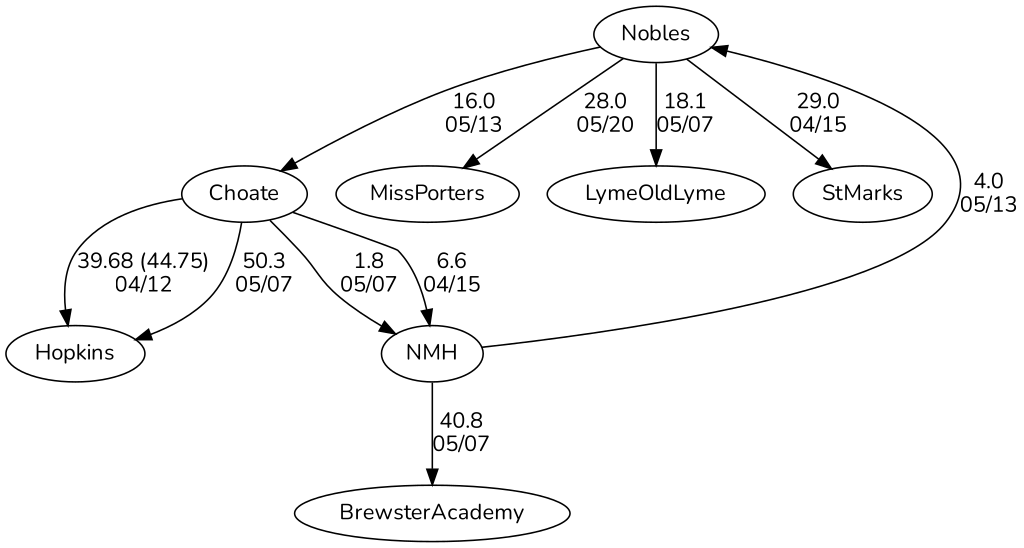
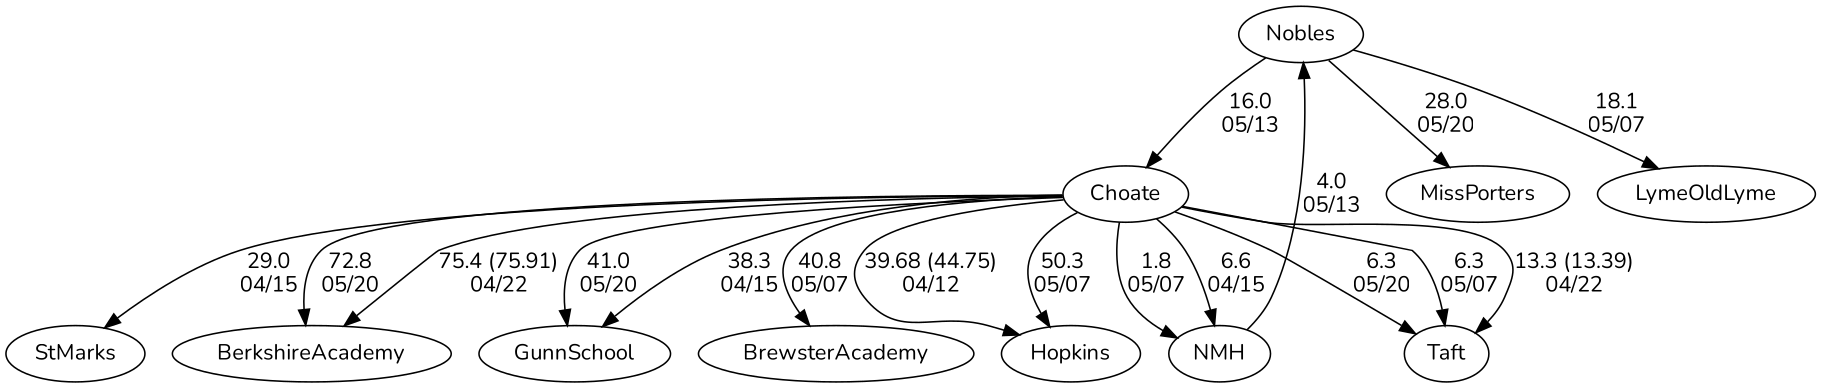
edge "Nobles" -> "StMarks": now "Choate" -> "StMarks"
node "BerkshireAcademy": added
node "GunnSchool": added
node "Taft": added
edge "NMH" -> "BrewsterAcademy": now "Choate" -> "BrewsterAcademy"
